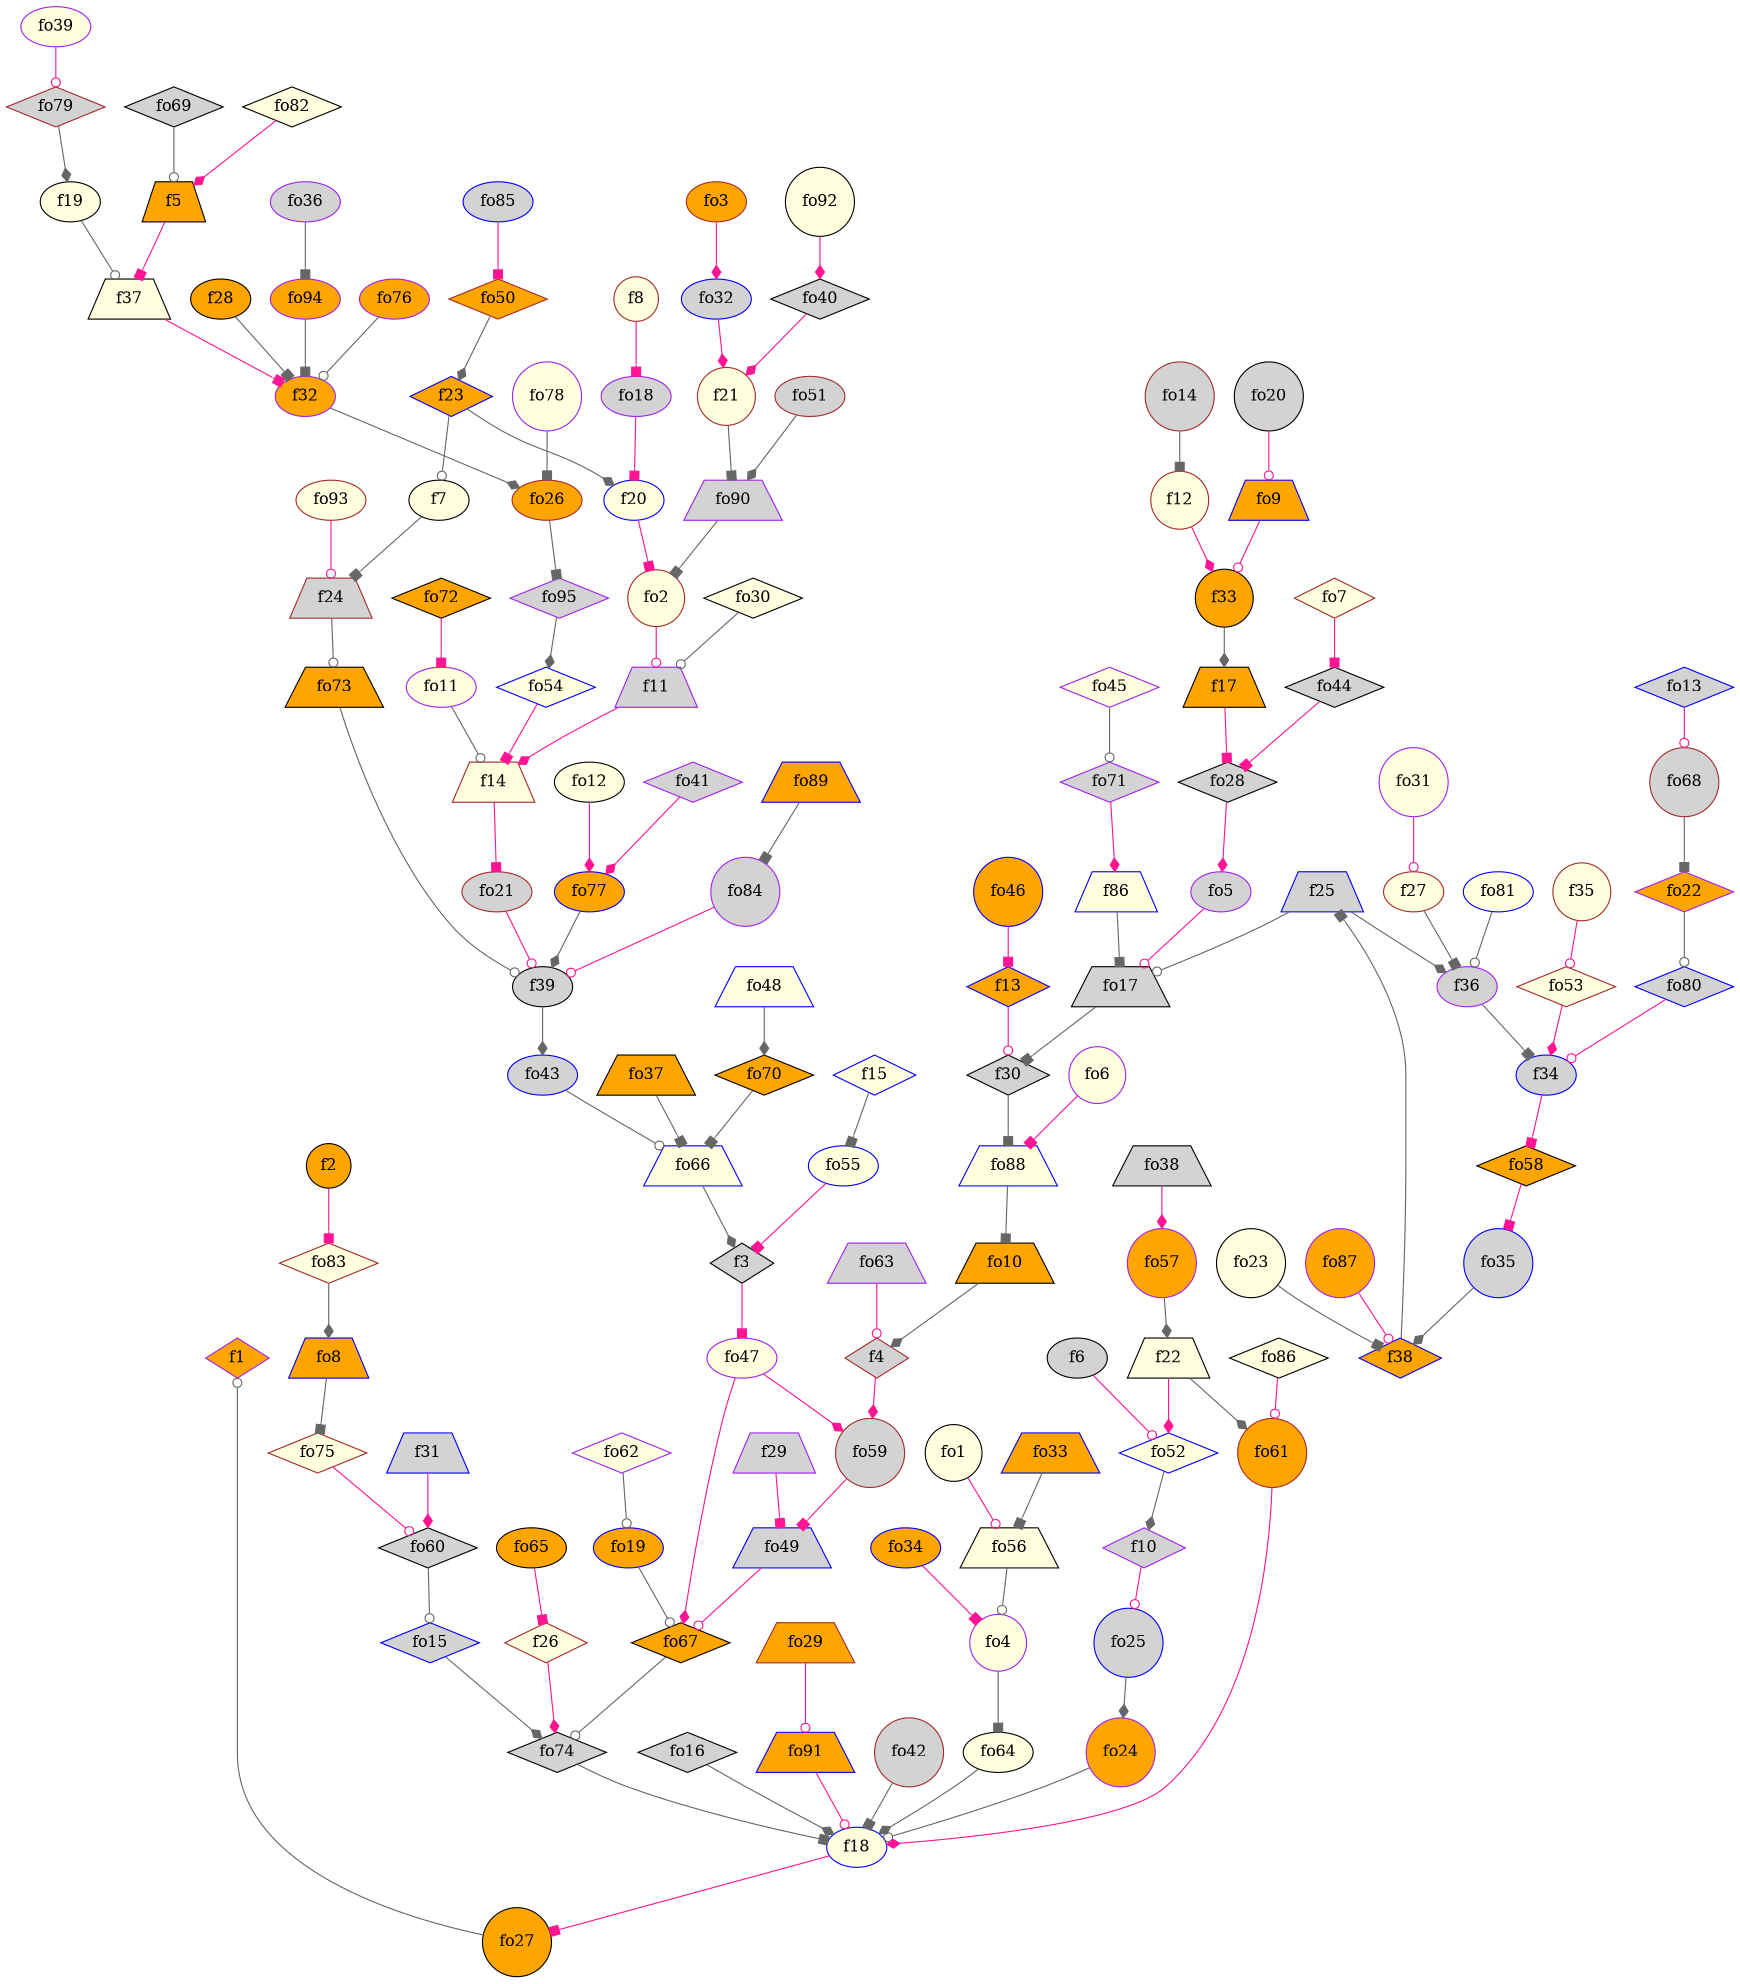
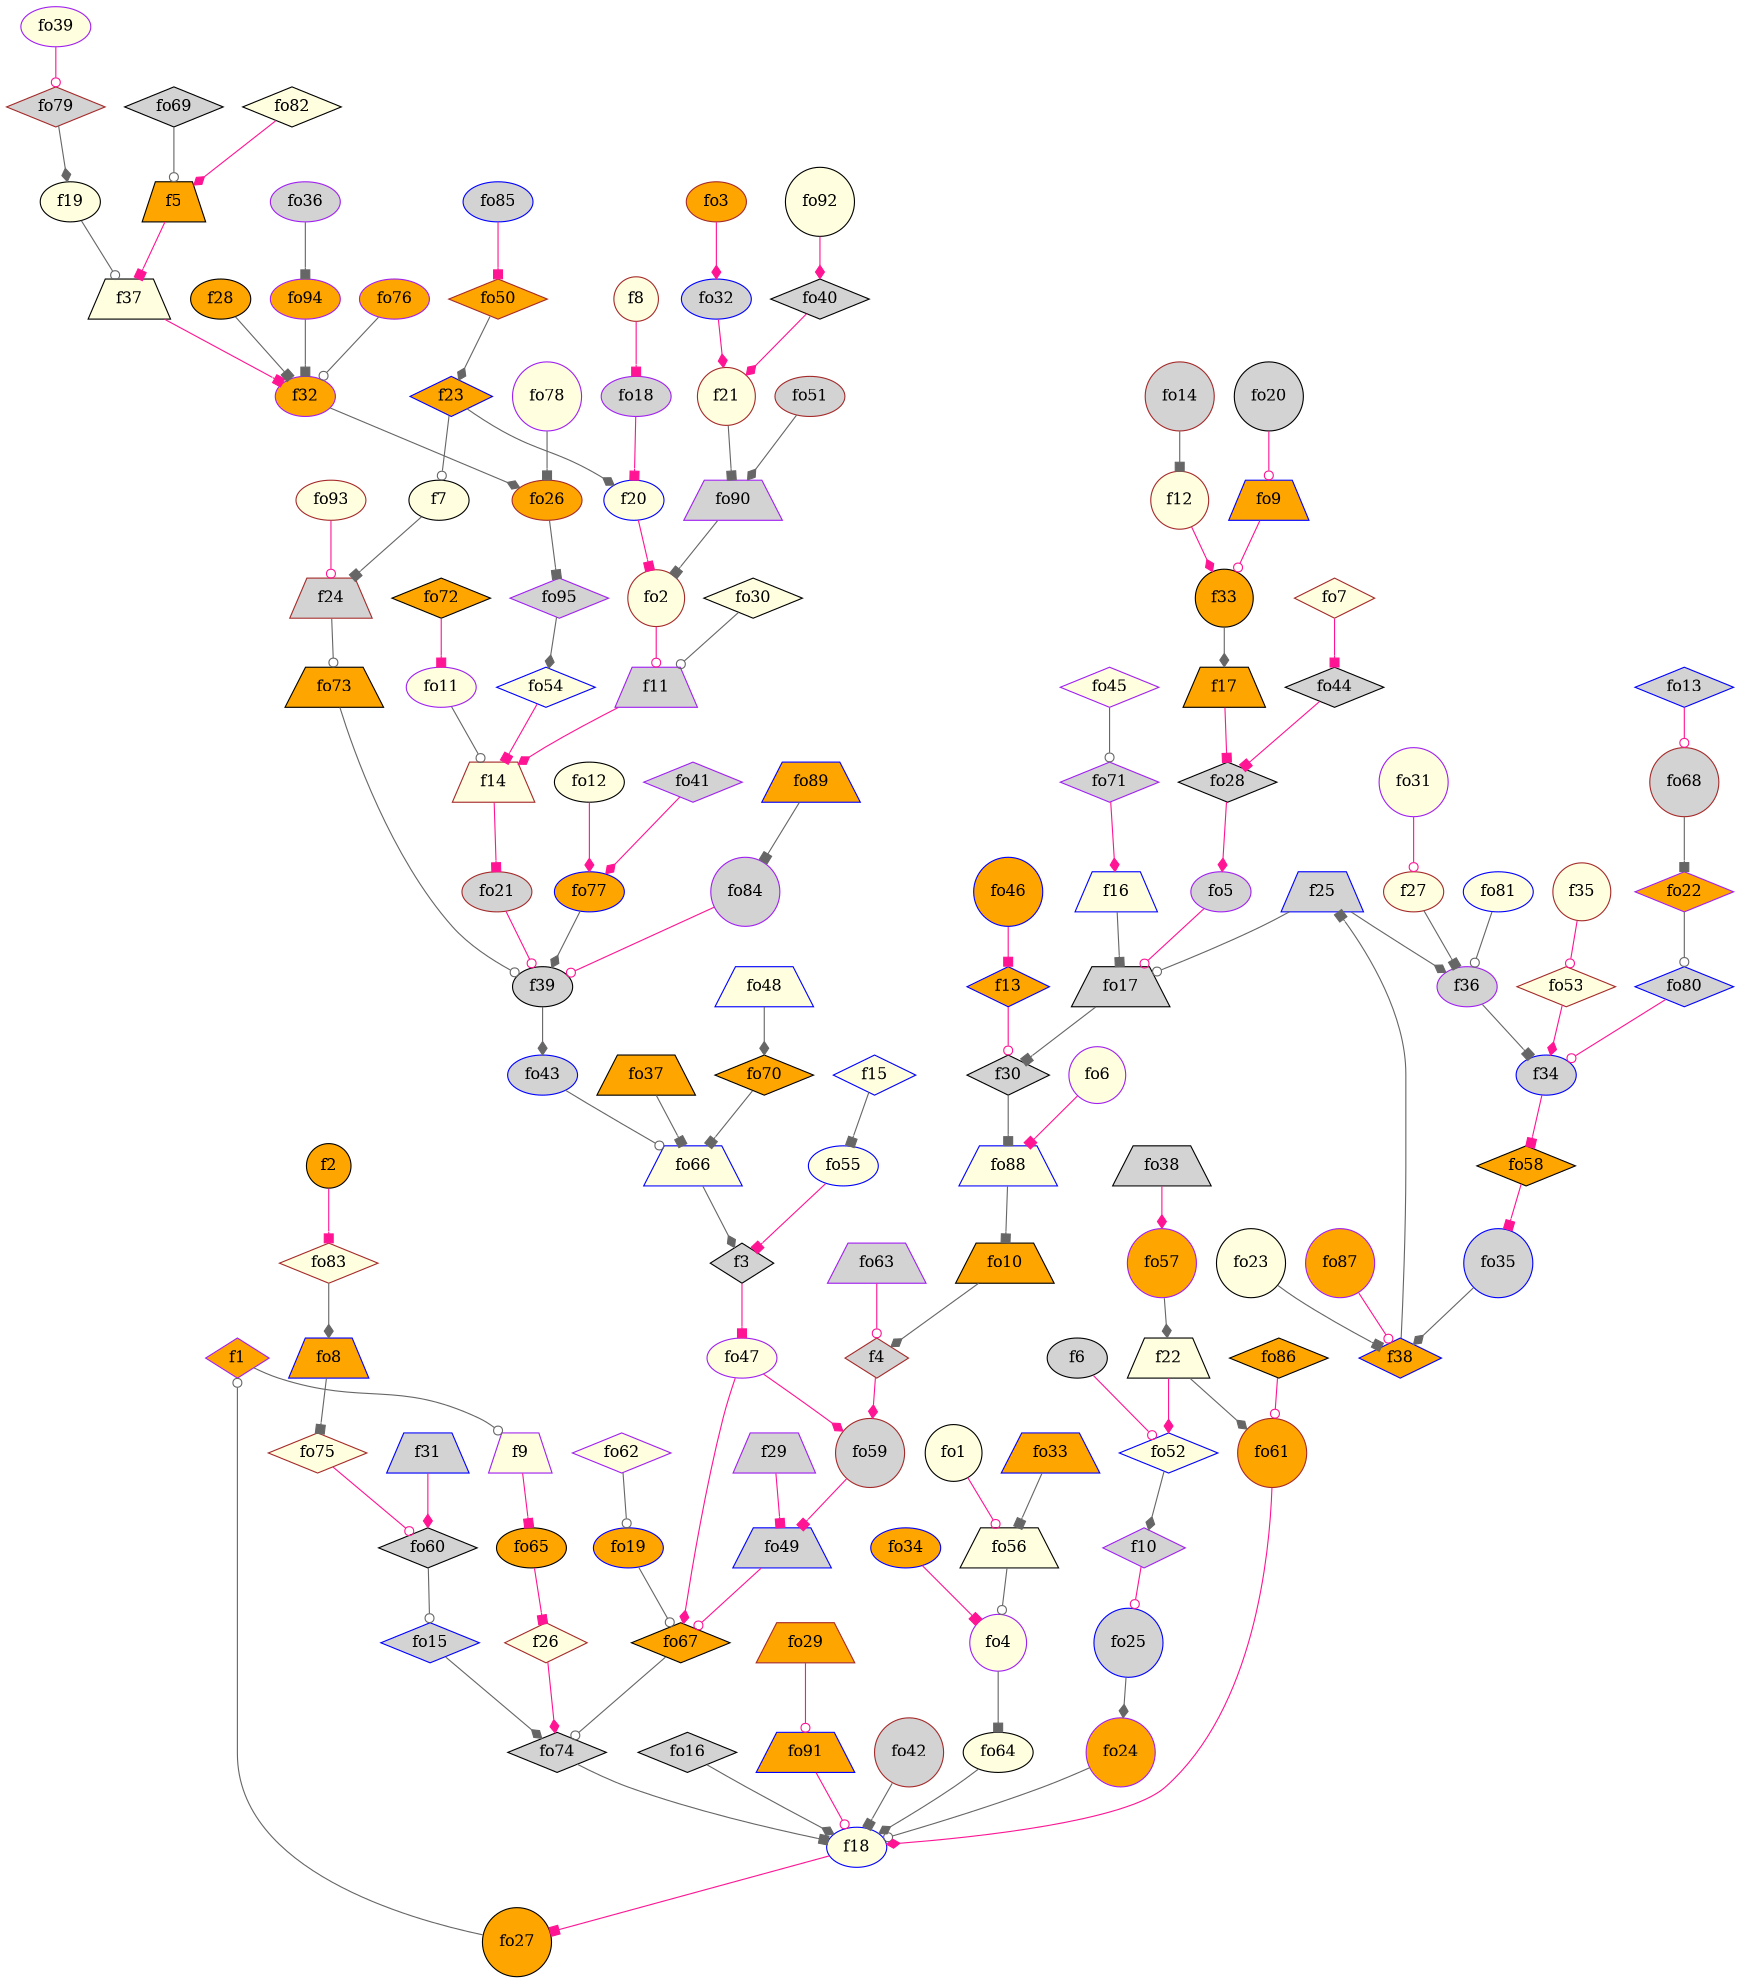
node "f86": label "f86" -> "f16"
node "fo86": fillcolor lightyellow -> orange
node "f9": added
